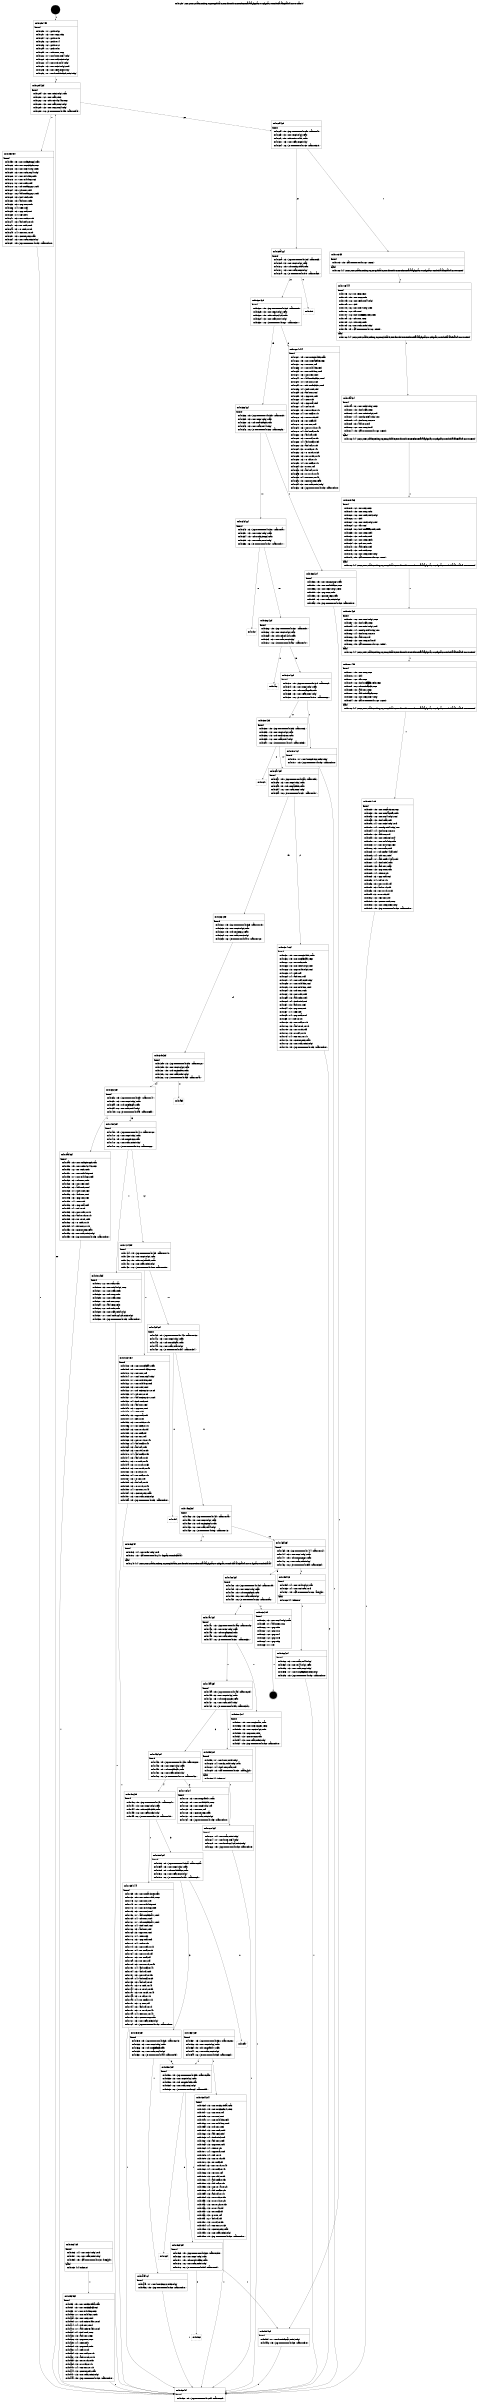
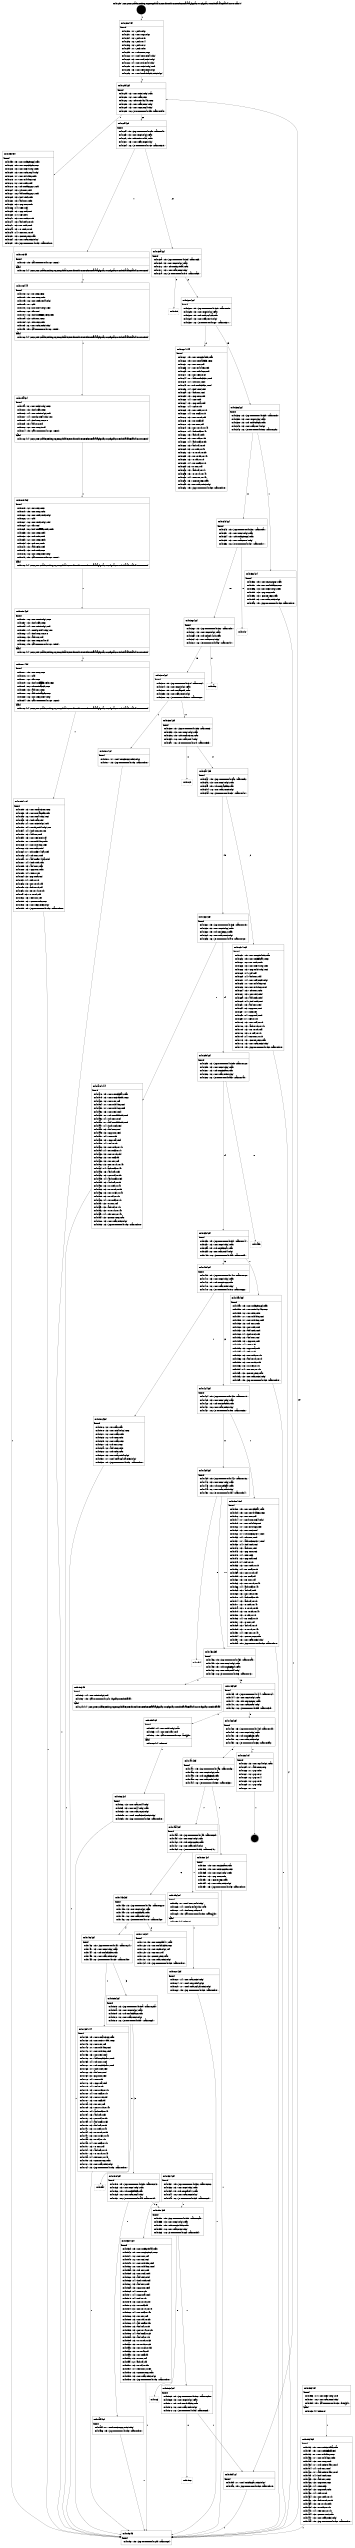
node "0x401a78 [144]": added
